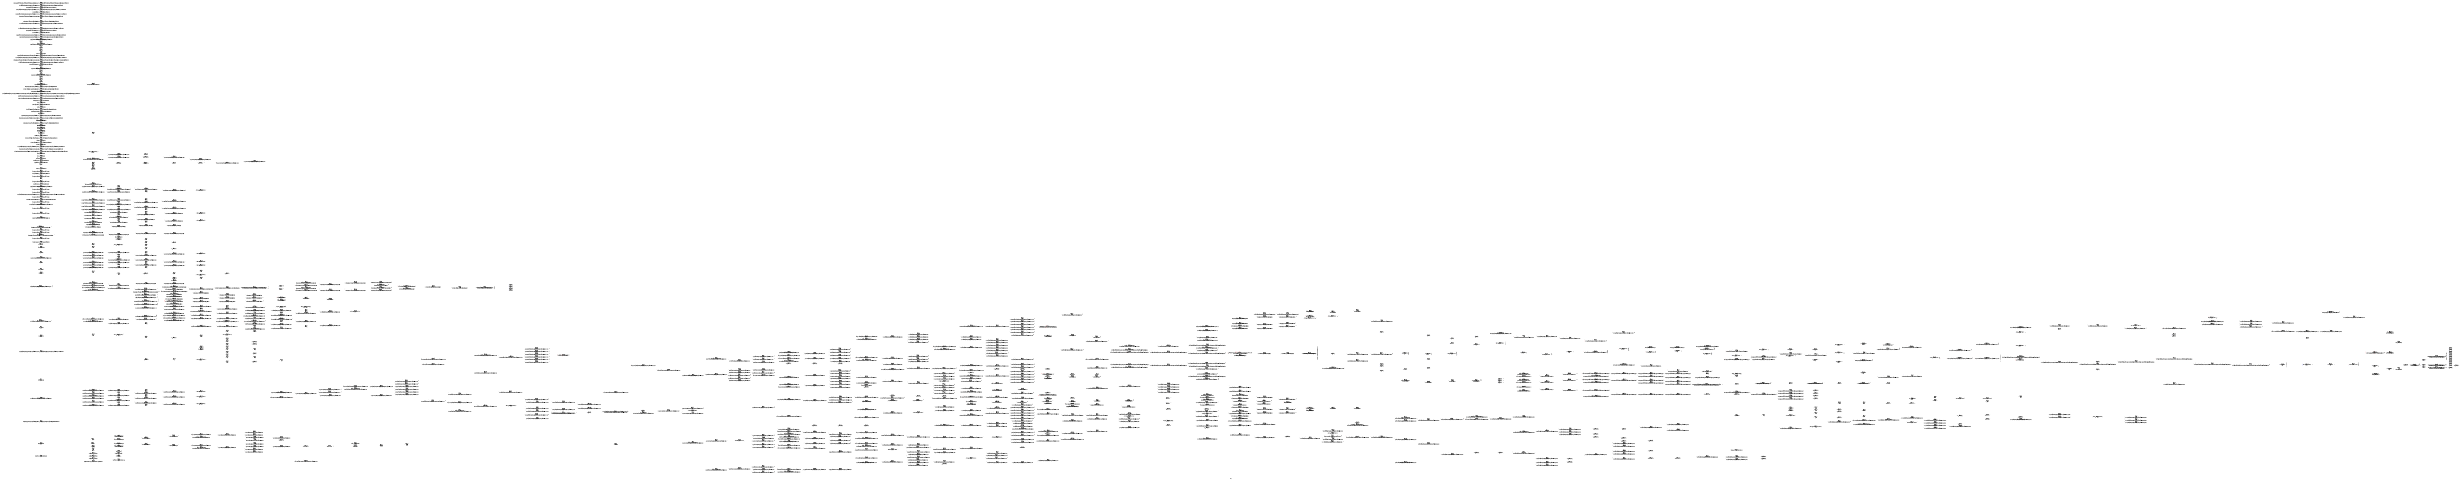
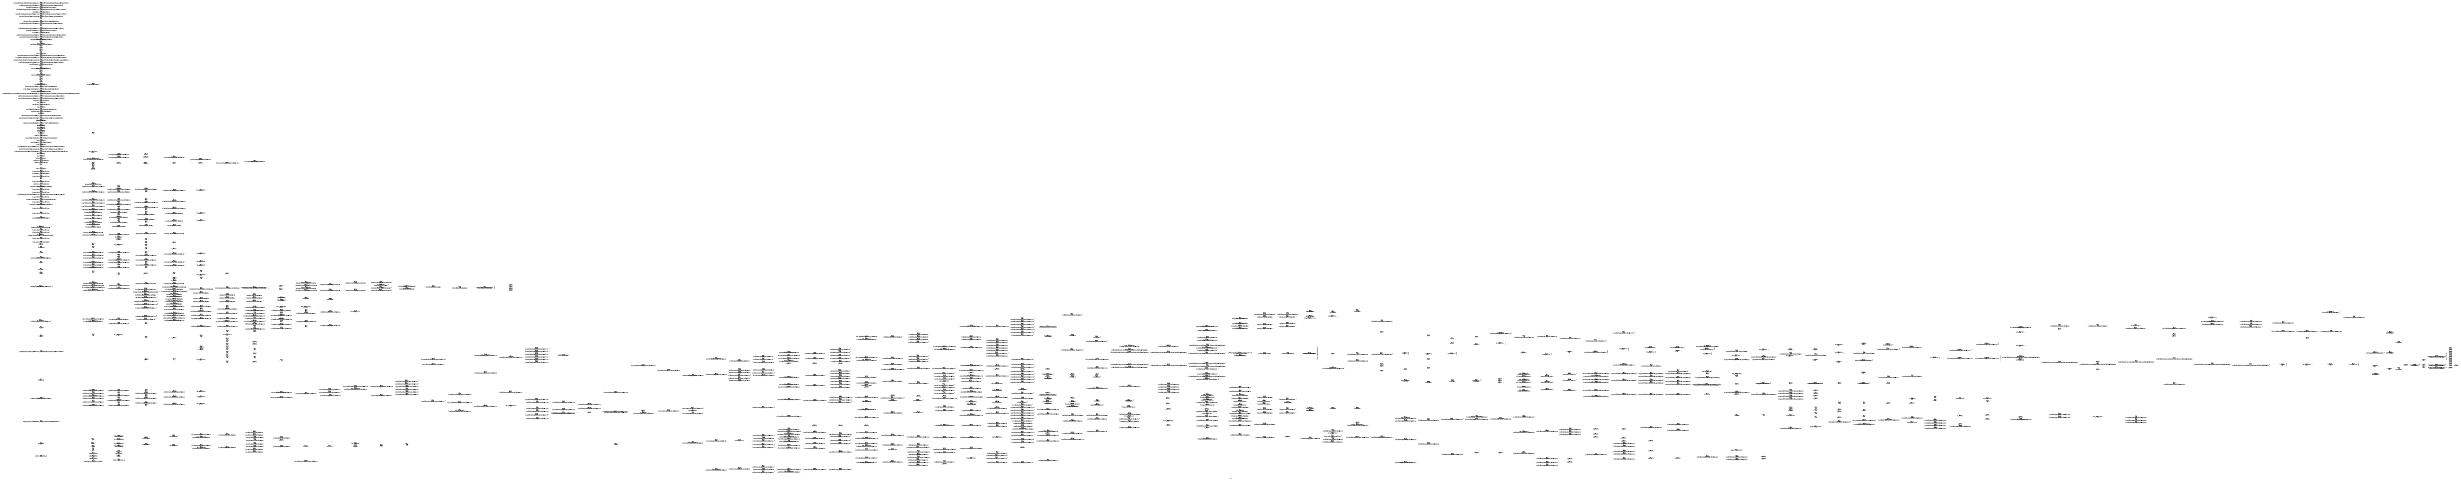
node "NodeID: 404": removed
